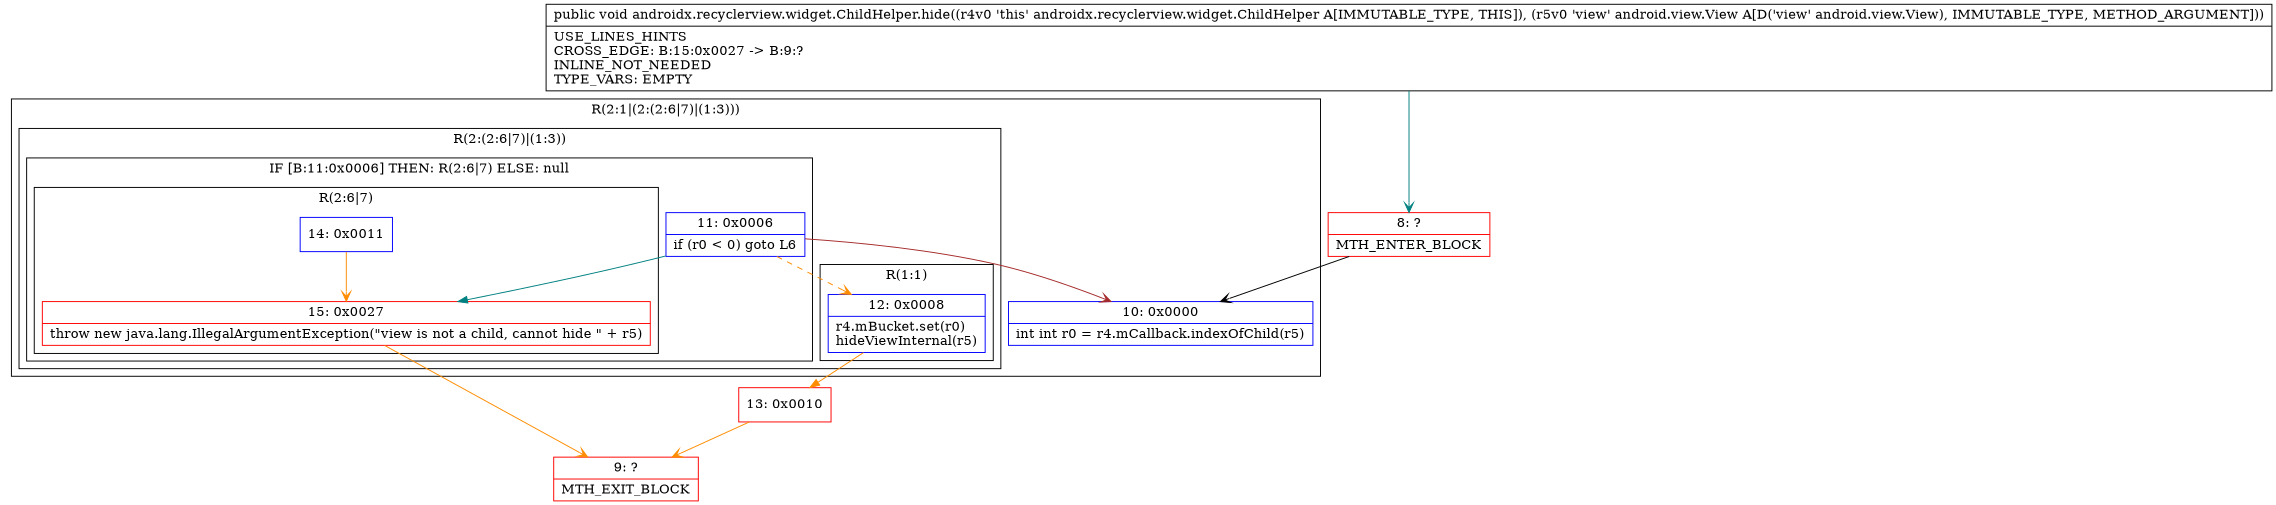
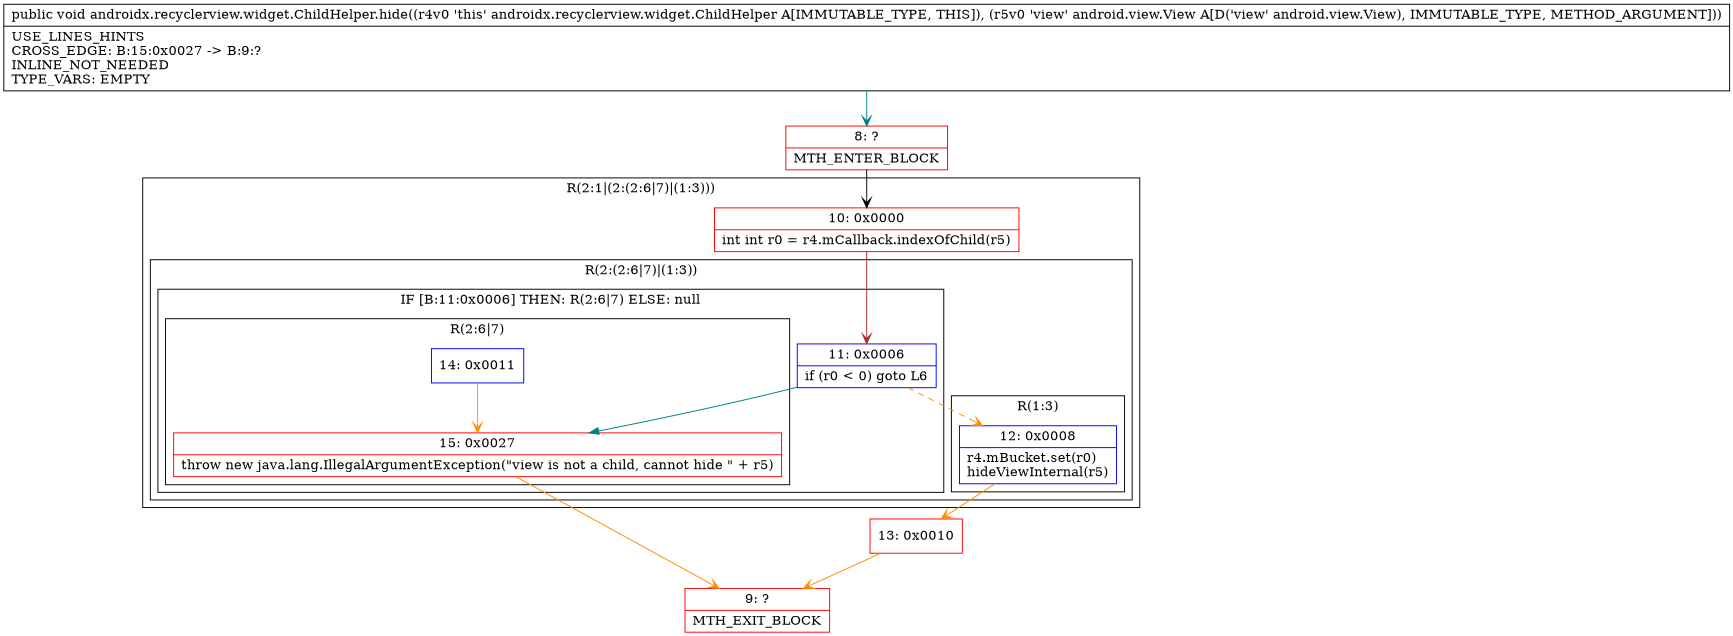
edge "11: 0x0006" -> "10: 0x0000": reversed
cluster "R(1:1)": label "R(1:1)" -> "R(1:3)"
node "10: 0x0000": color blue -> red
edge "12: 0x0008" -> "13: 0x0010": arrowhead normal -> vee
